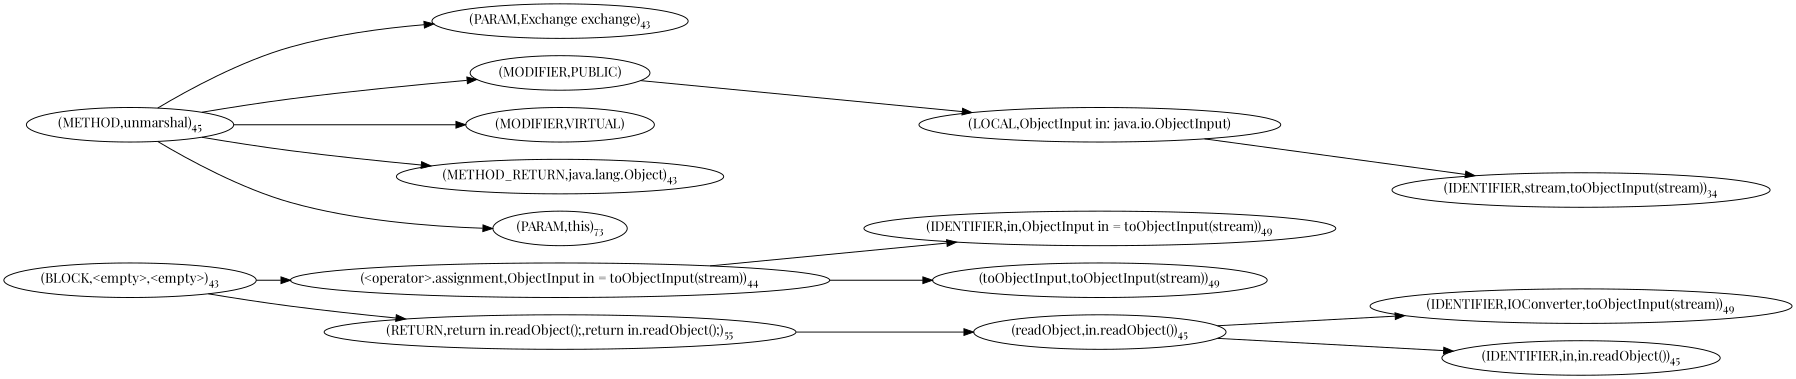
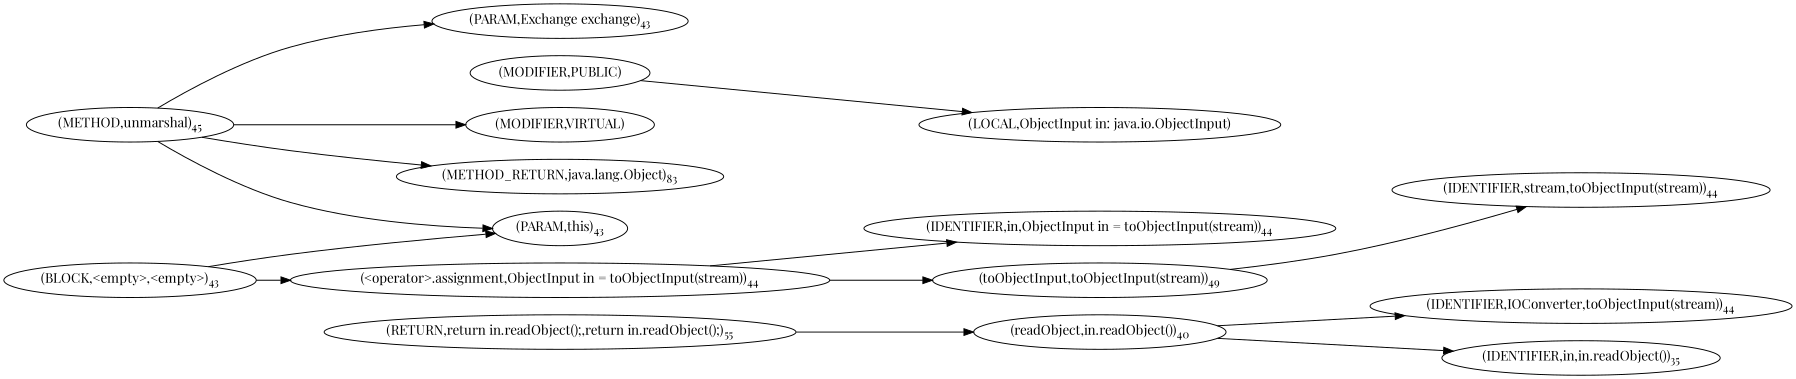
edge "(METHOD,unmarshal)" -> "(MODIFIER,PUBLIC)": removed
edge "(LOCAL,ObjectInput in: java.io.ObjectInput)" -> "(IDENTIFIER,stream,toObjectInput(stream))": now "(toObjectInput,toObjectInput(stream))" -> "(IDENTIFIER,stream,toObjectInput(stream))"
node "(METHOD_RETURN,java.lang.Object)": text "43" -> "83"
node "(IDENTIFIER,stream,toObjectInput(stream))": text "34" -> "44"
node "(PARAM,this)": text "73" -> "43"
node "(IDENTIFIER,in,ObjectInput in = toObjectInput(stream))": text "49" -> "44"
node "(IDENTIFIER,IOConverter,toObjectInput(stream))": text "49" -> "44"
edge "(BLOCK,<empty>,<empty>)" -> "(RETURN,return in.readObject();,return in.readObject();)": now "(BLOCK,<empty>,<empty>)" -> "(PARAM,this)"
node "(readObject,in.readObject())": text "45" -> "40"
node "(IDENTIFIER,in,in.readObject())": text "45" -> "35"
